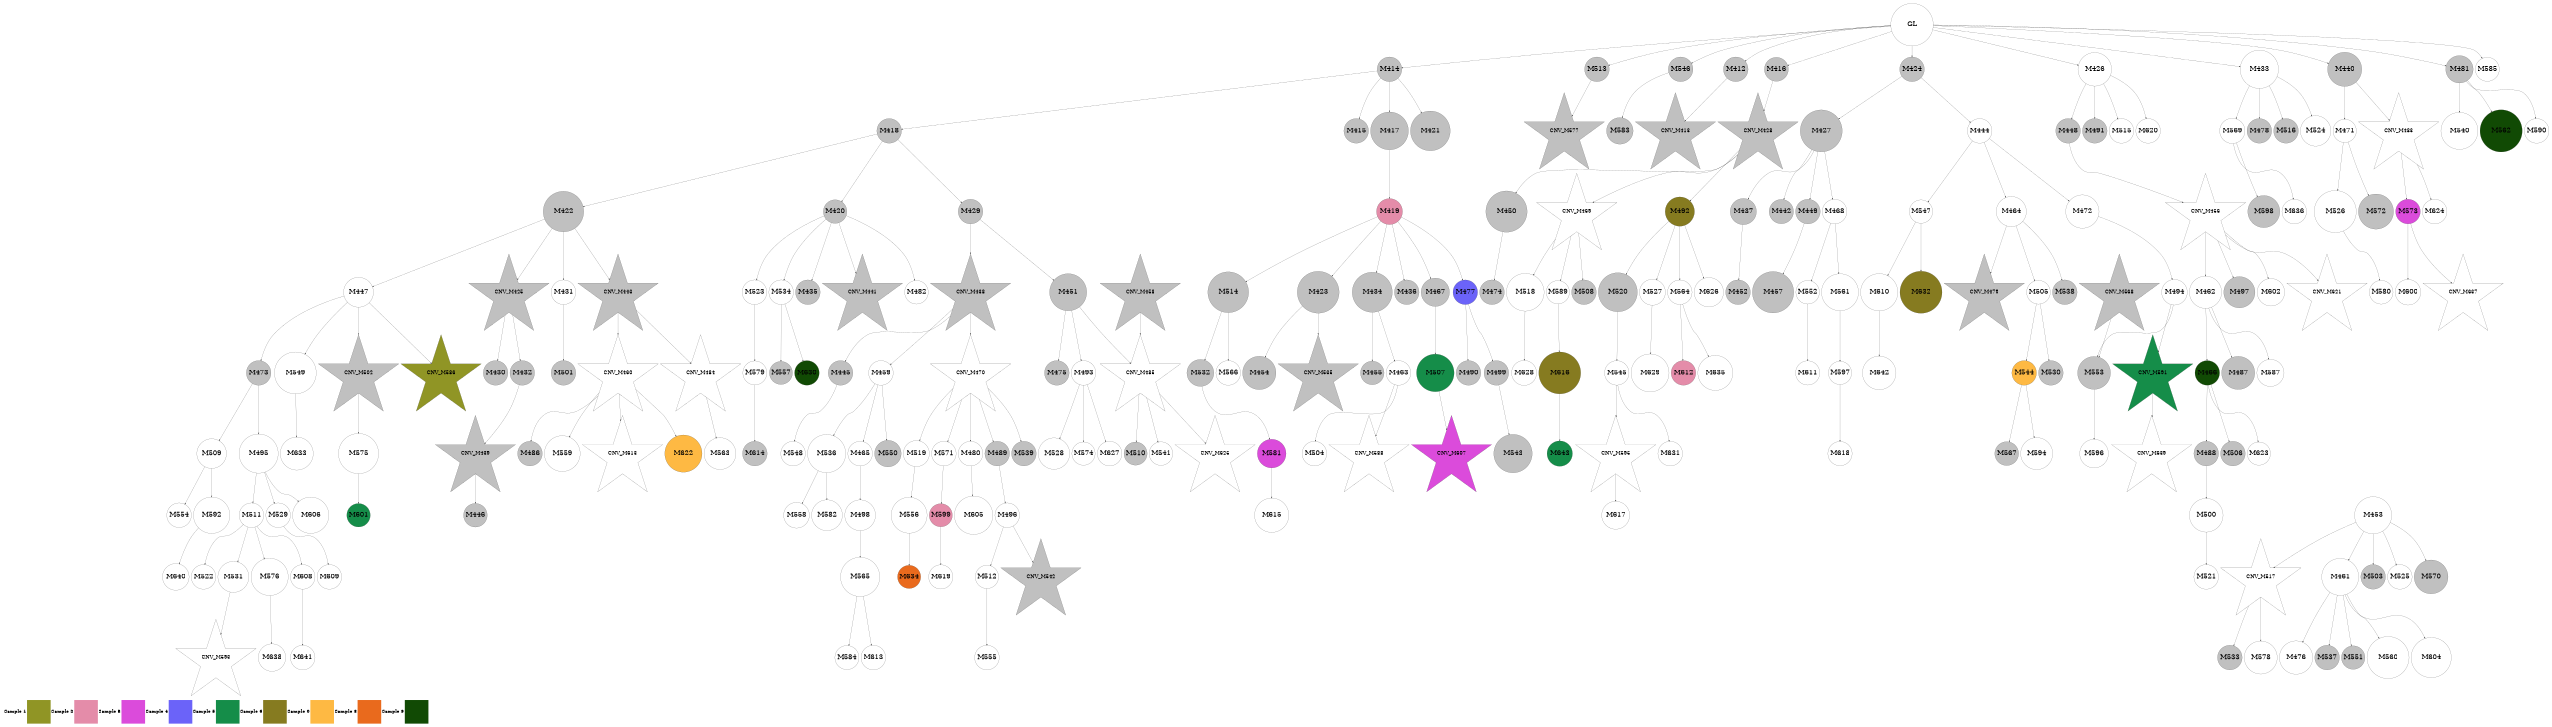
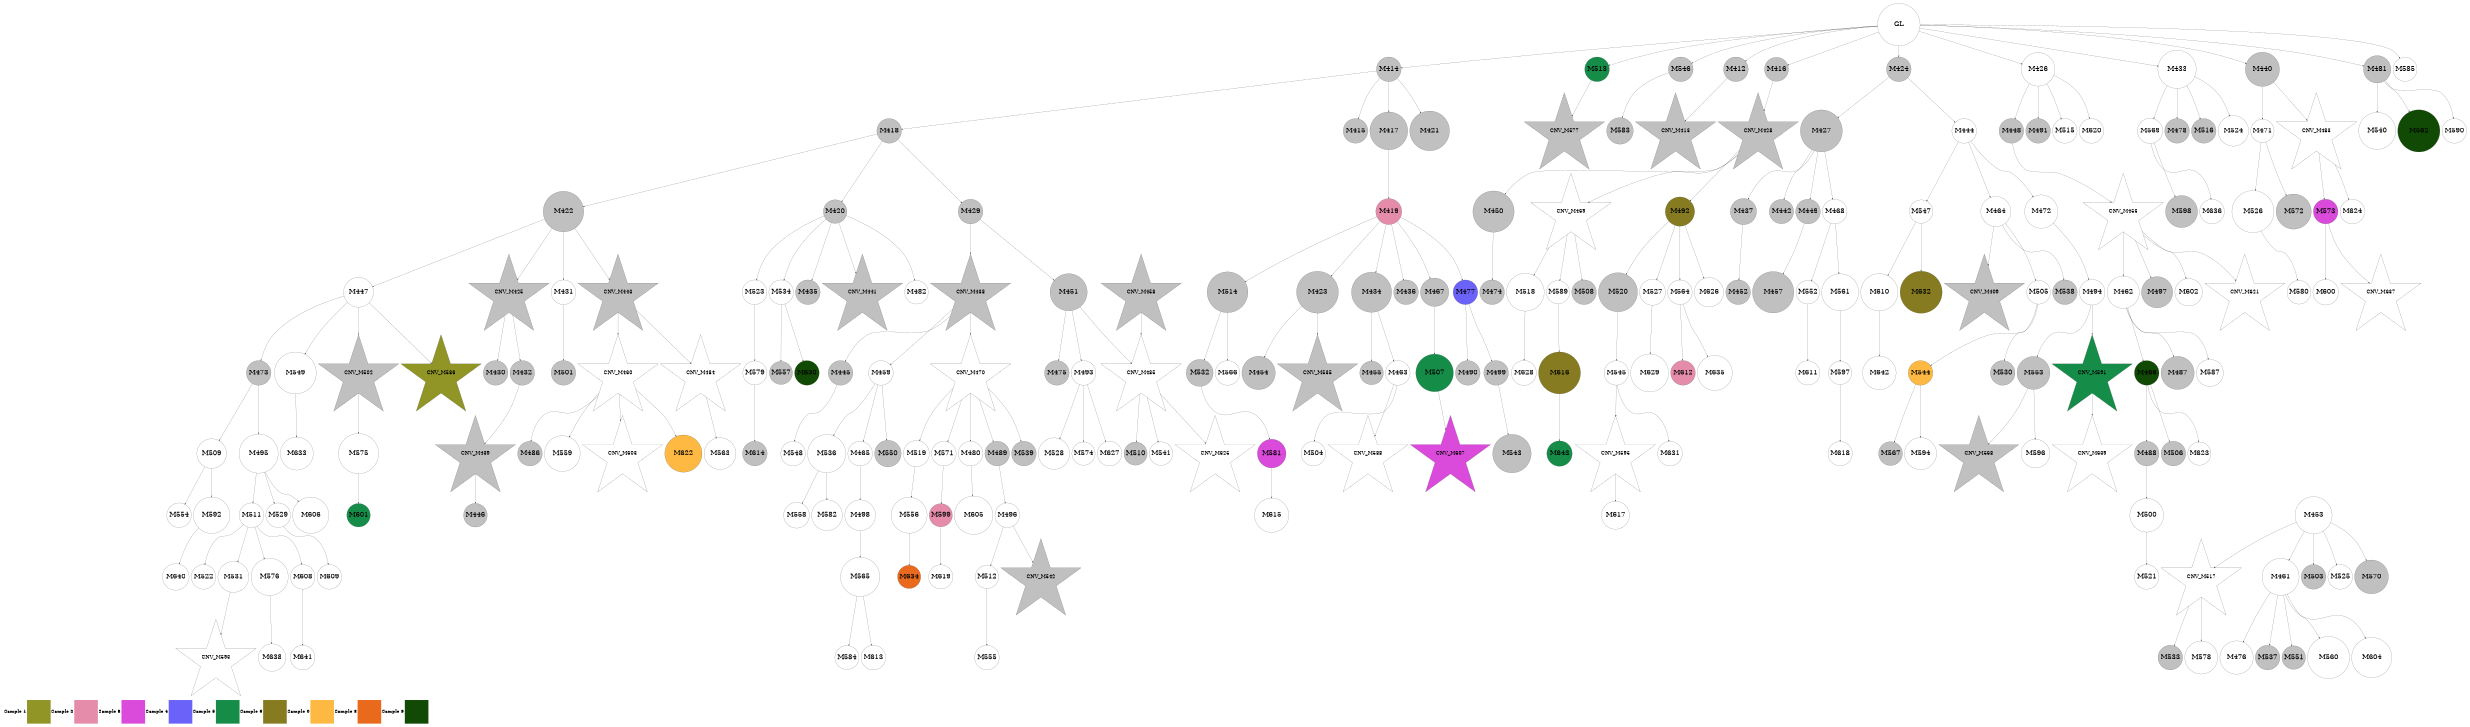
node "M513": fillcolor grey -> #158d49
node "CNV_M479": label "CNV_M479" -> "CNV_M409"
edge "CNV_M568" -> "M553": reversed
node "CNV_M613": label "CNV_M613" -> "CNV_M603"
